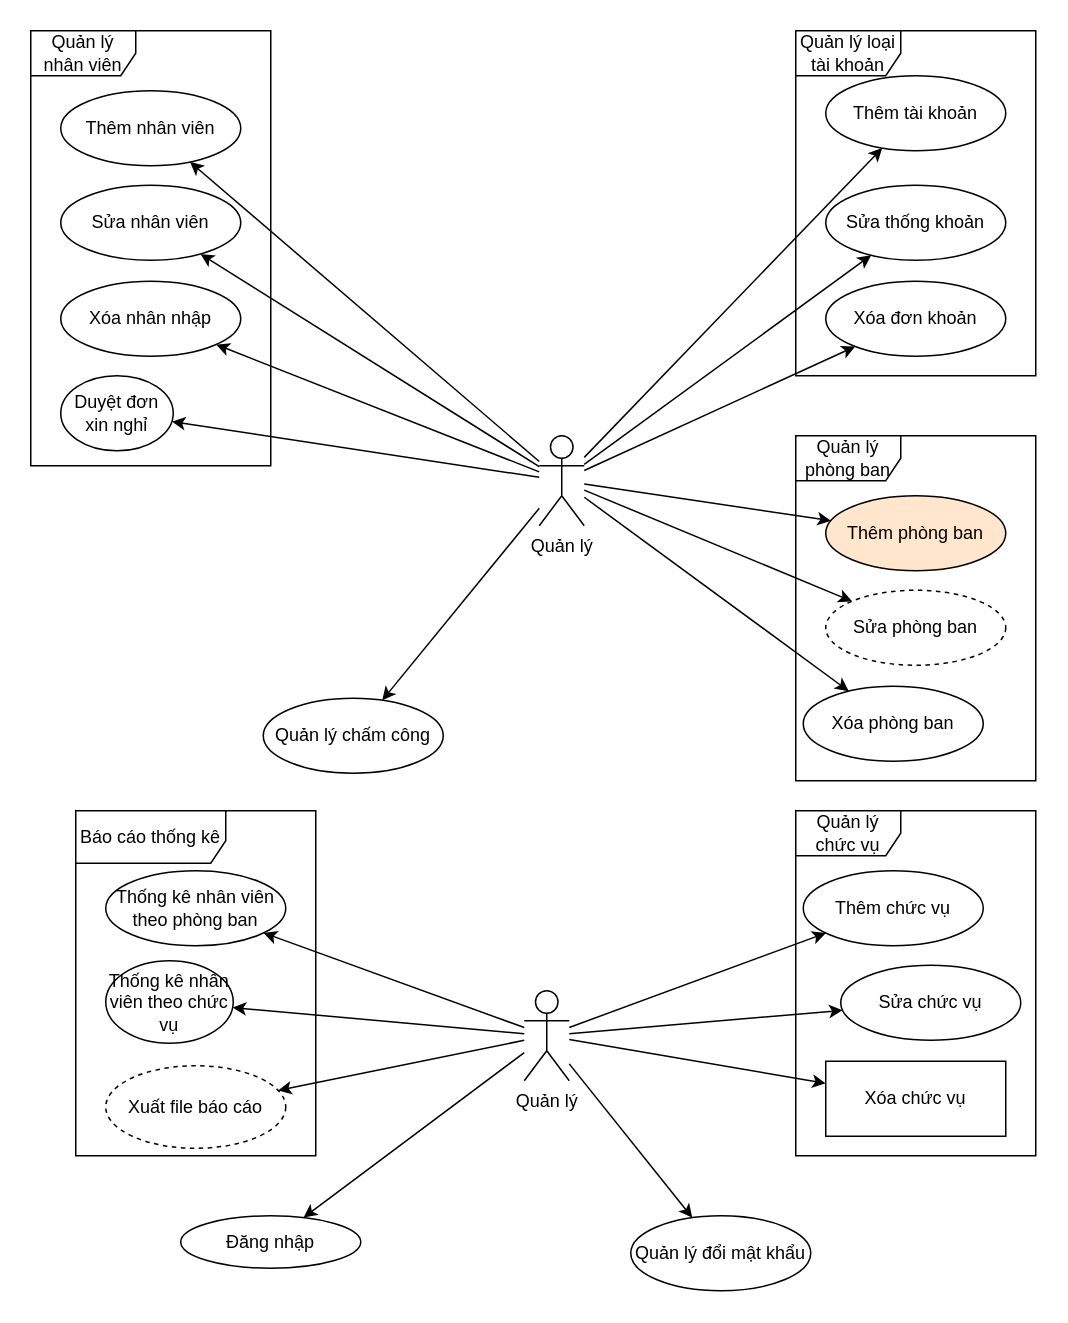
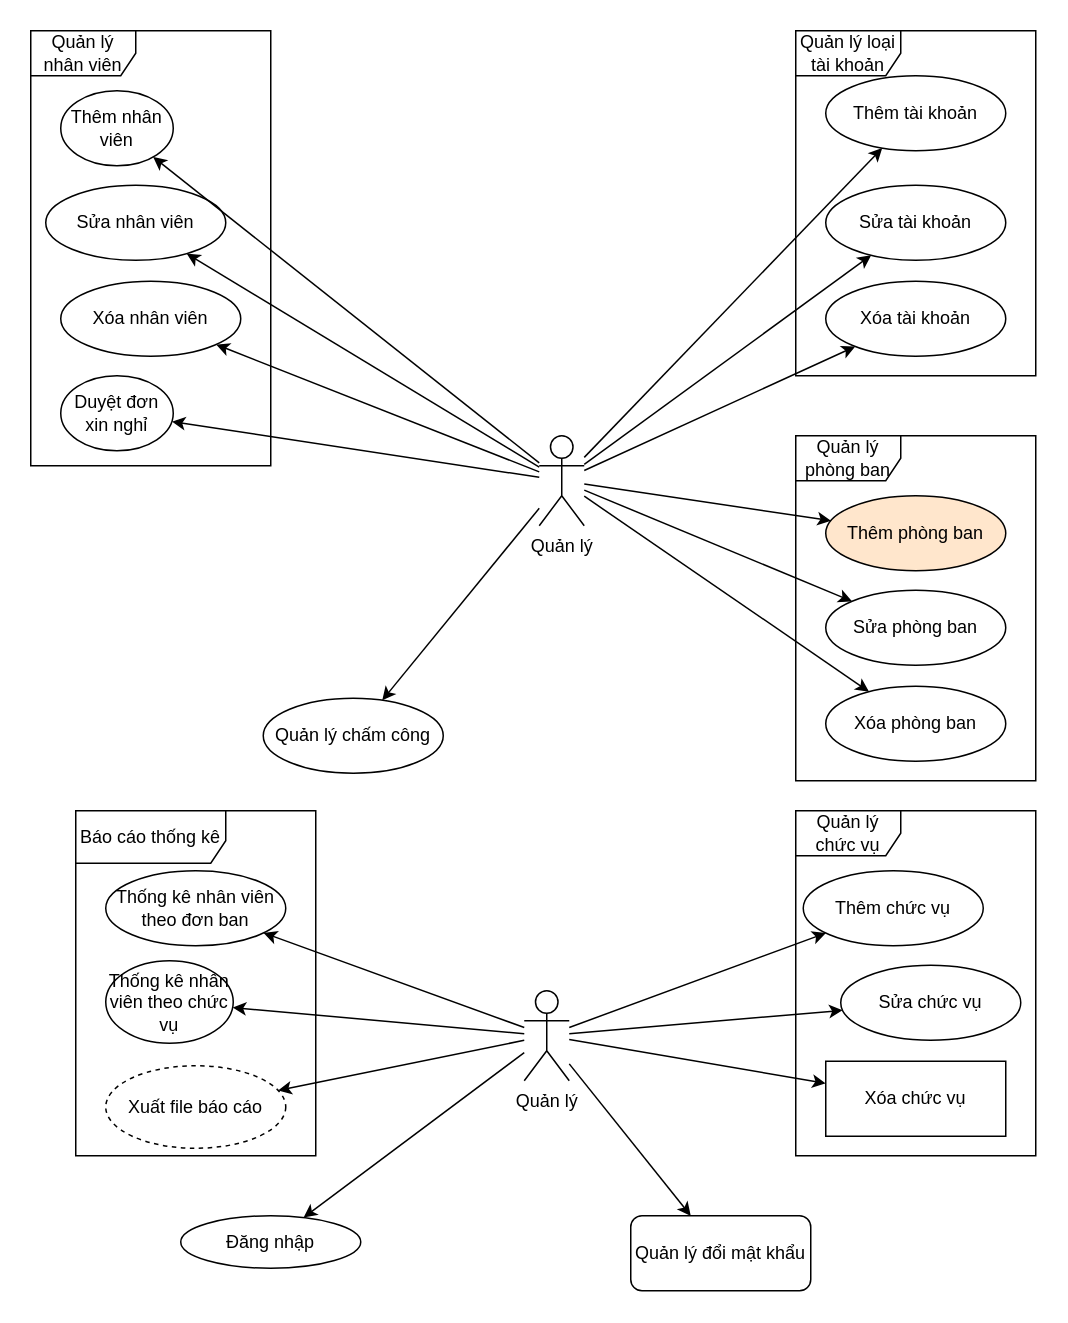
node "Thêm nhân viên": size 180x75 -> 113x75
node "Sửa nhân viên": moved (151, 223) -> (136, 223)
node "Sửa thống khoản": label "Sửa thống khoản" -> "Sửa tài khoản"
node "Xóa nhân nhập": label "Xóa nhân nhập" -> "Xóa nhân viên"
node "Xóa đơn khoản": label "Xóa đơn khoản" -> "Xóa tài khoản"
node "Sửa phòng ban": style dashed -> solid
node "Xóa phòng ban": moved (893, 724) -> (916, 724)
node "Thống kê nhân viên theo phòng ban": label "Thống kê nhân viên theo phòng ban" -> "Thống kê nhân viên theo đơn ban"
node "Quản lý đổi mật khẩu": shape ellipse -> rounded rectangle
